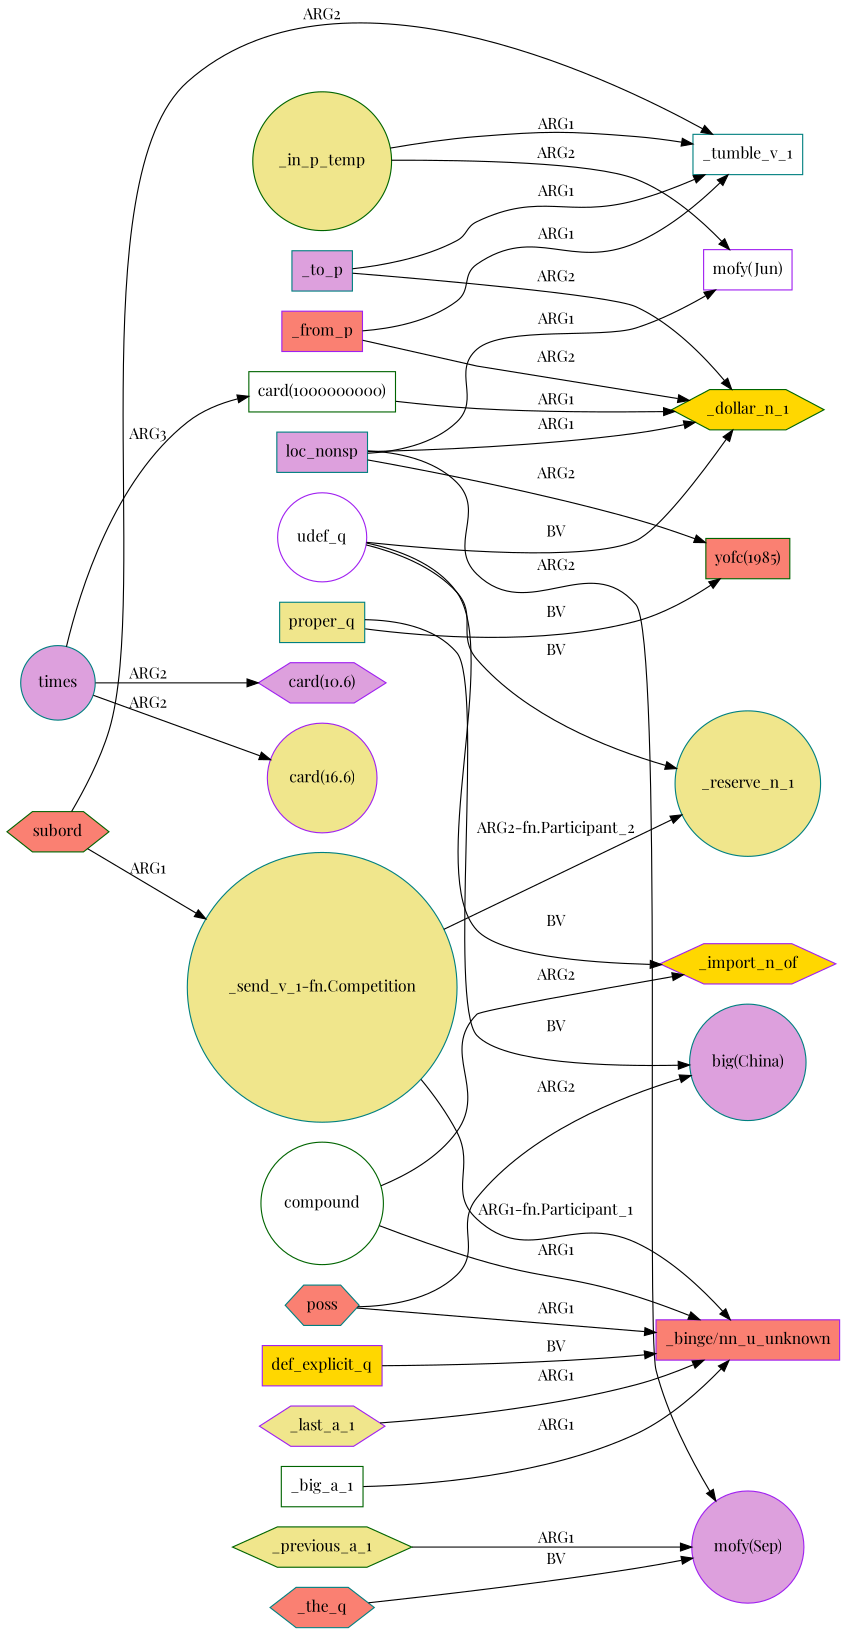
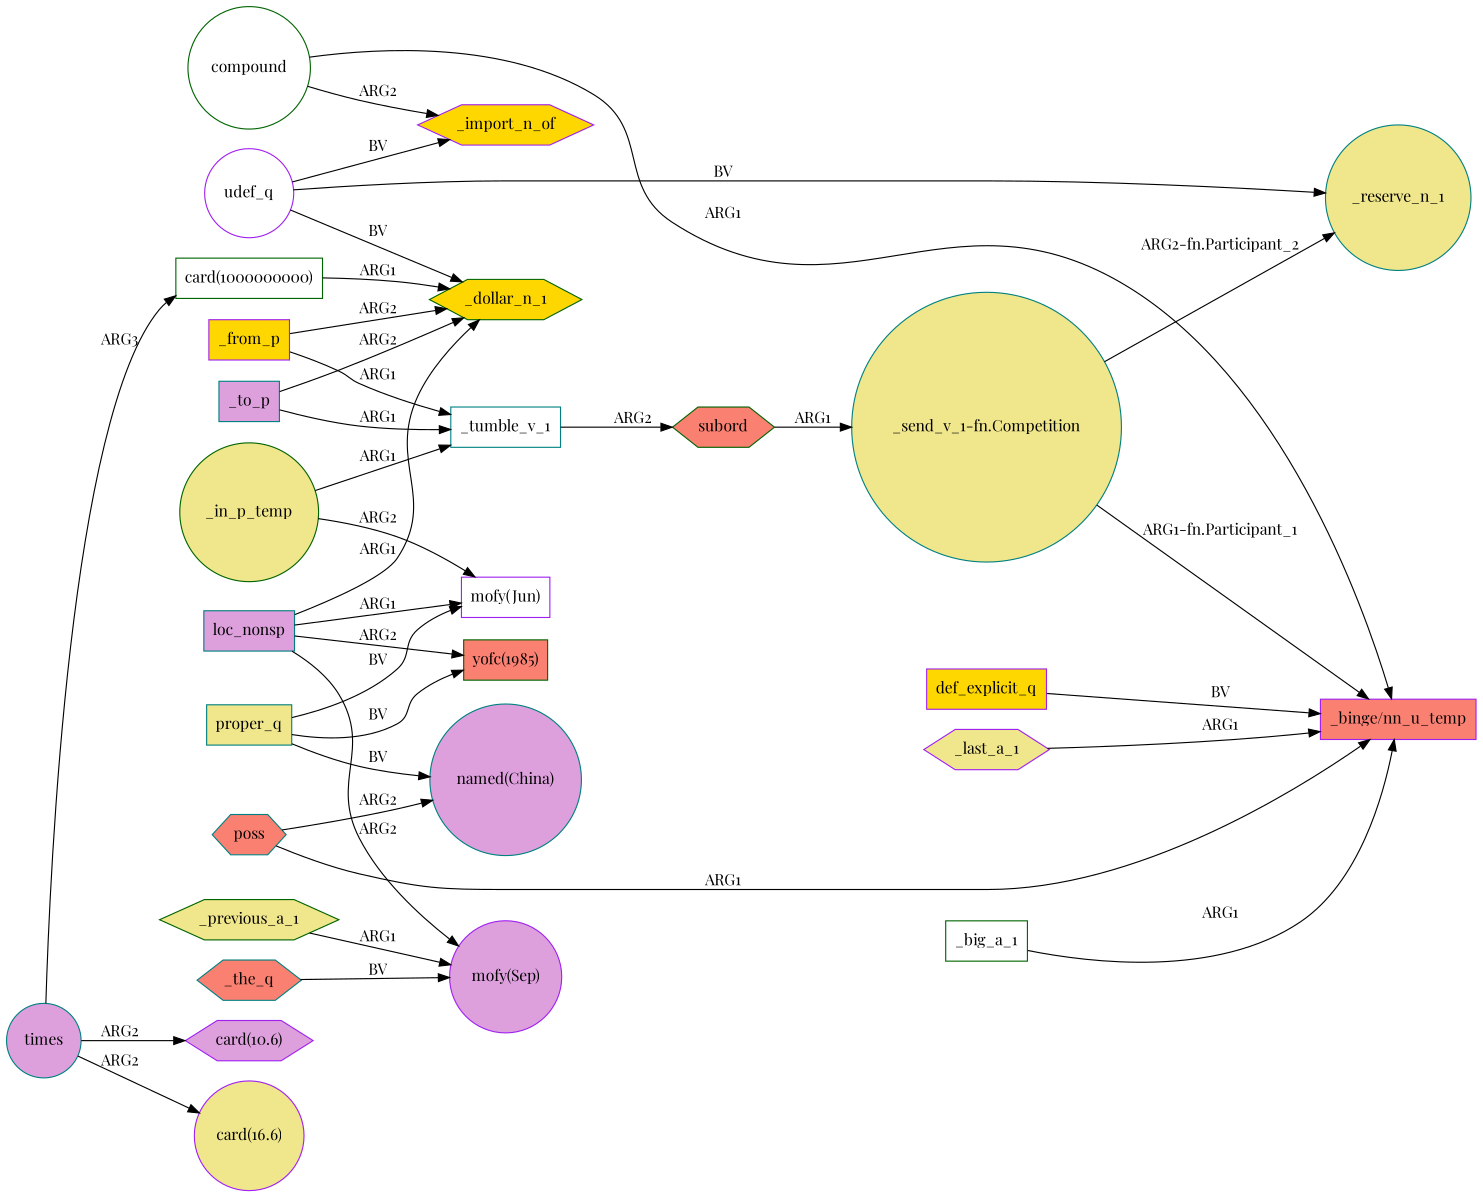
edge "subord" -> "_tumble_v_1": reversed
node "_from_p": fillcolor salmon -> gold
edge "proper_q" -> "mofy(Jun)": added, label "BV"
node "big(China)": label "big(China)" -> "named(China)"
node "_binge/nn_u_unknown": label "_binge/nn_u_unknown" -> "_binge/nn_u_temp"
